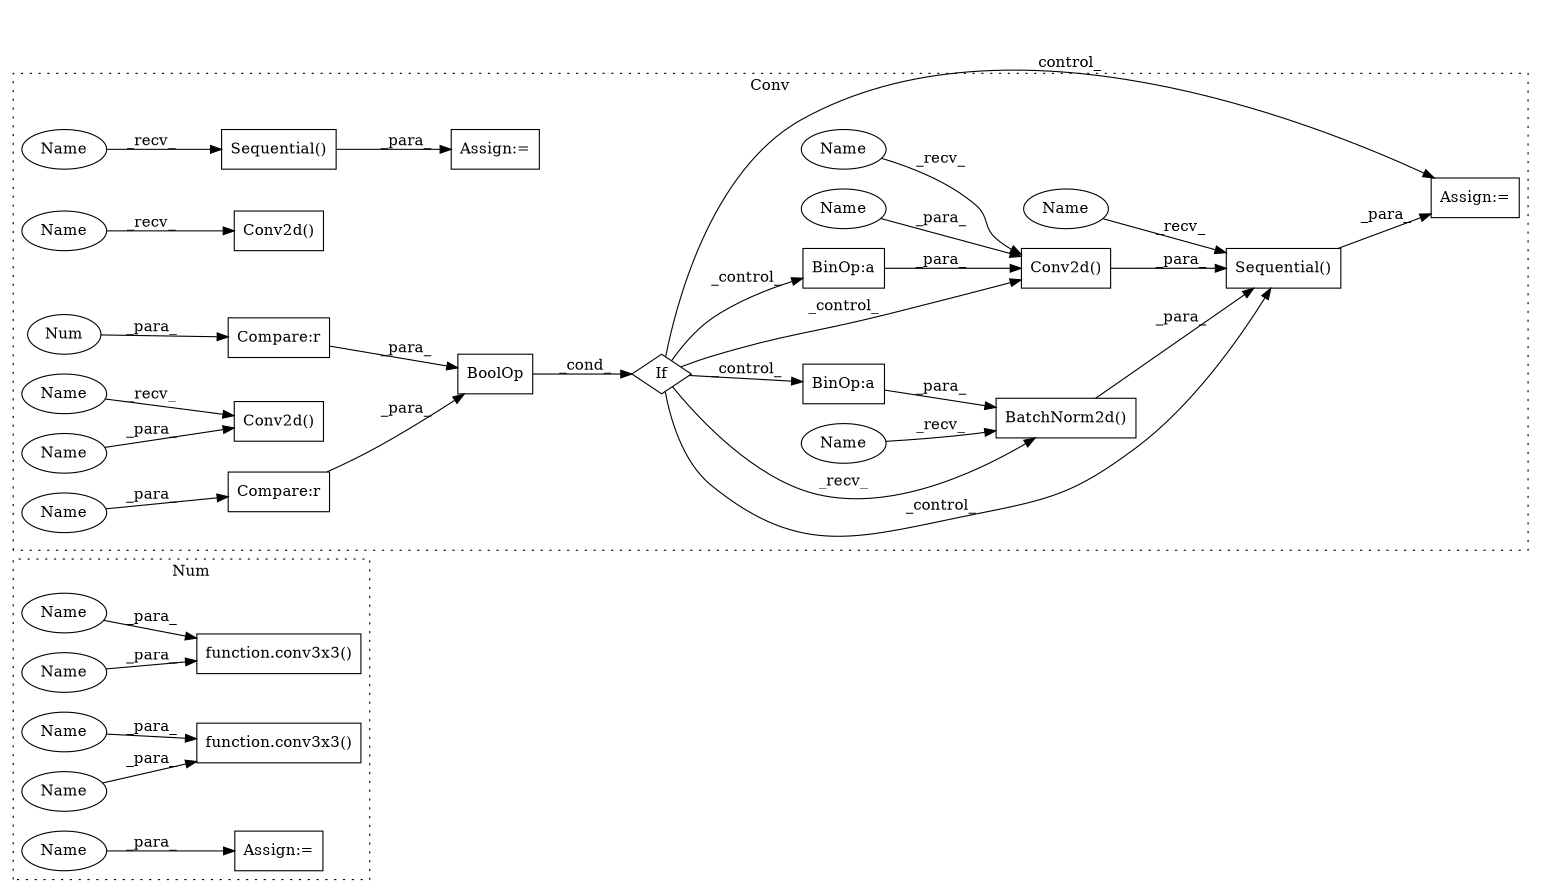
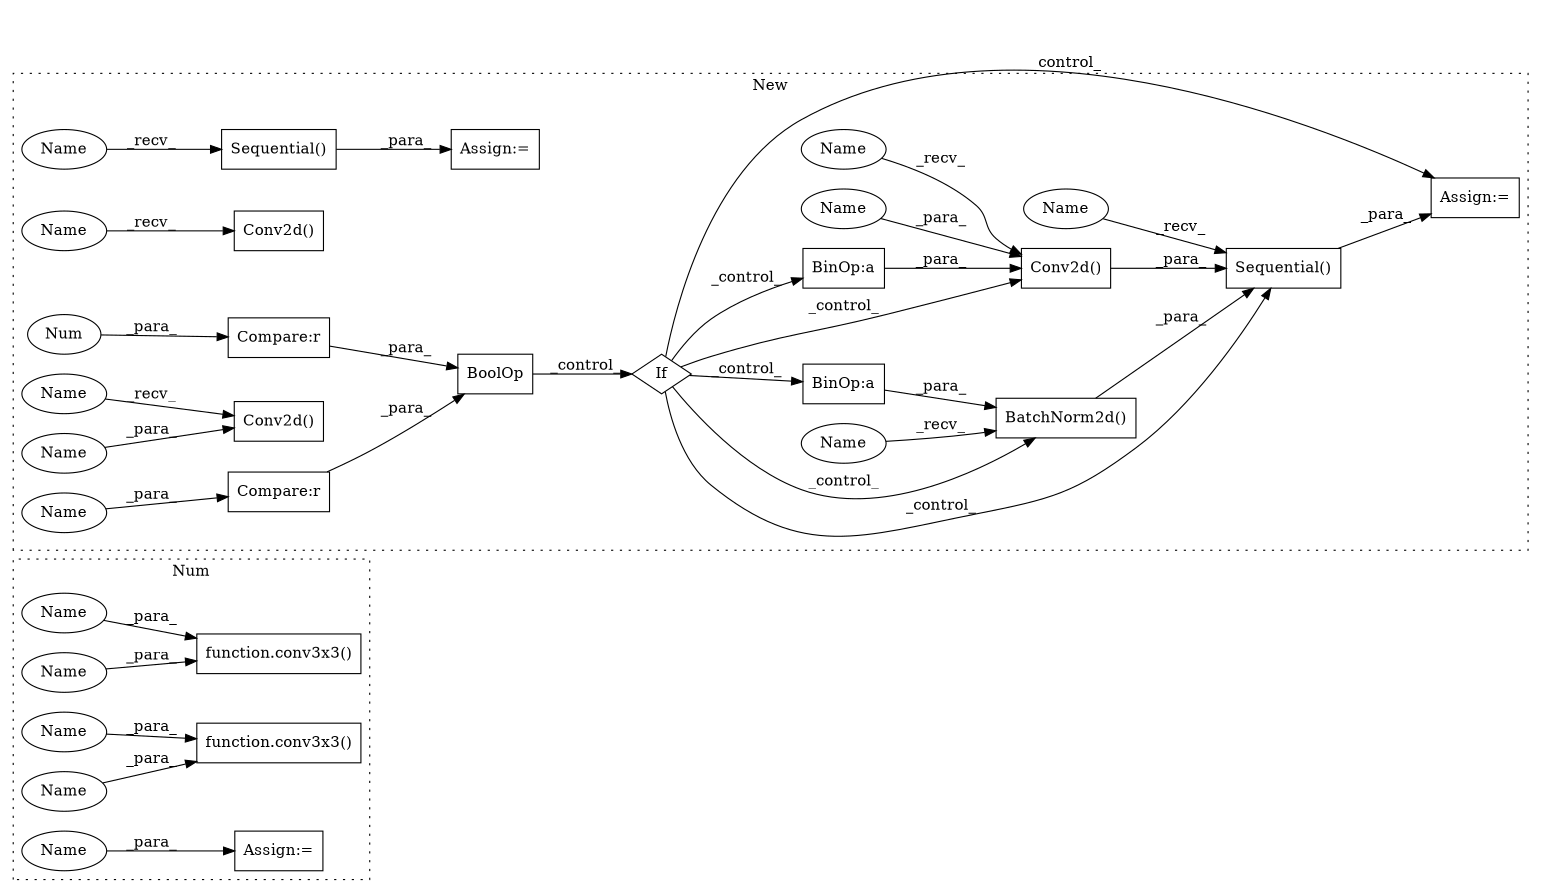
cluster "Conv": label "Conv" -> "New"
edge "BoolOp" -> "If": label "_cond_" -> "_control_"
edge "If" -> "BatchNorm2d()": label "_recv_" -> "_control_"
